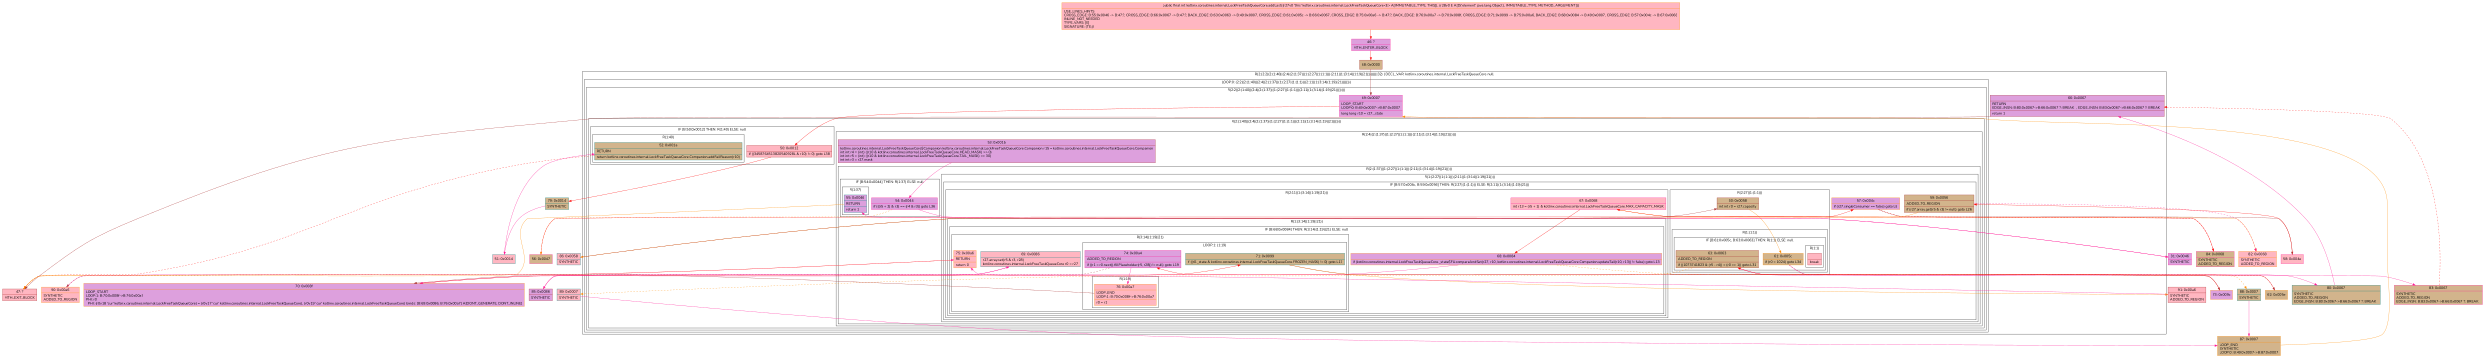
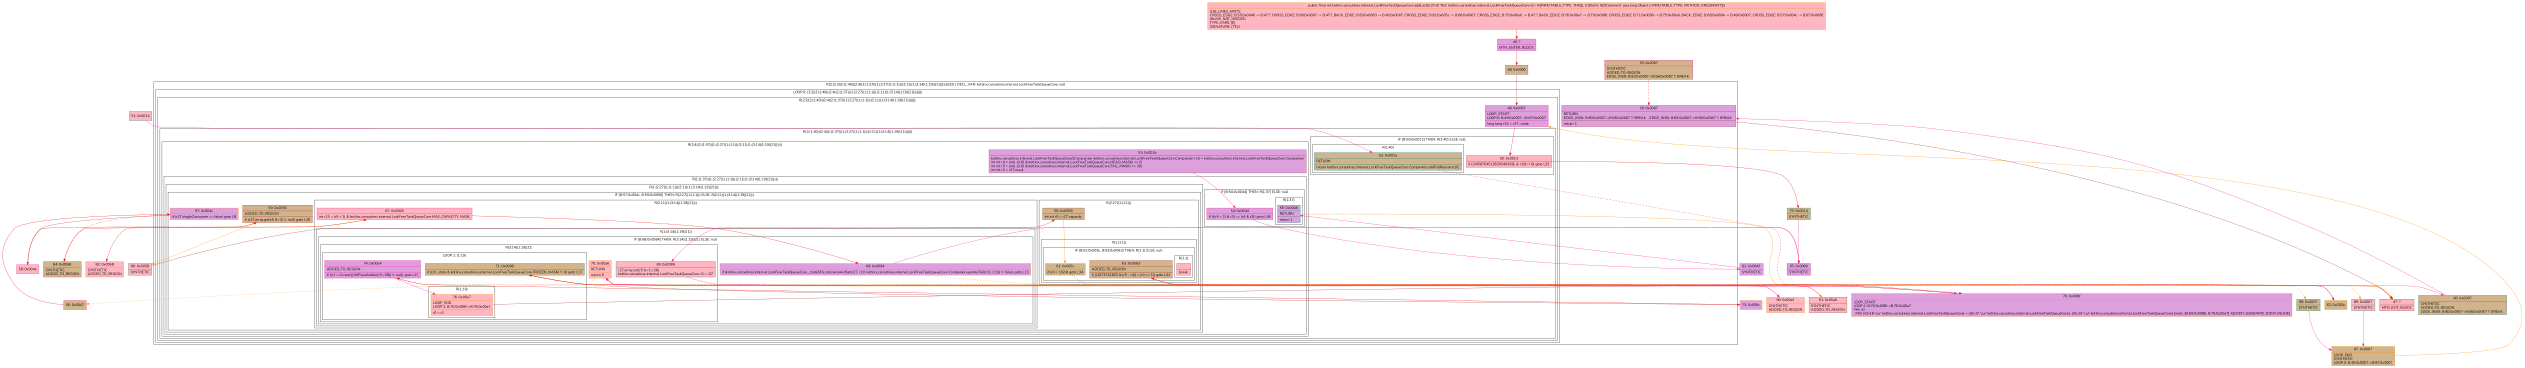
edge "54: 0x0044" -> "56: 0x0047": now "75: 0x00a6" -> "56: 0x0047"
edge "79: 0x0014" -> "51: 0x0014": now "79: 0x0014" -> "85: 0x0086"
edge "61: 0x005c" -> "83: 0x0067": removed
